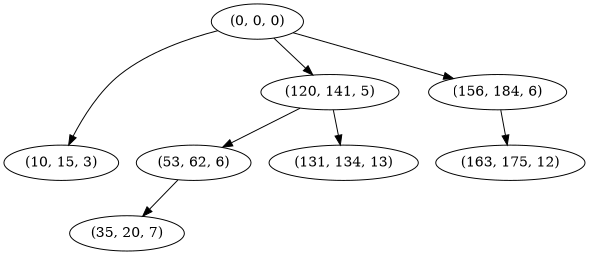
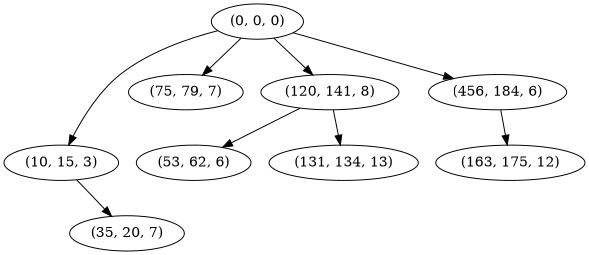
node "(75, 79, 7)": added
node "(120, 141, 5)": label "(120, 141, 5)" -> "(120, 141, 8)"
node "(156, 184, 6)": label "(156, 184, 6)" -> "(456, 184, 6)"
edge "(53, 62, 6)" -> "(35, 20, 7)": now "(10, 15, 3)" -> "(35, 20, 7)"
